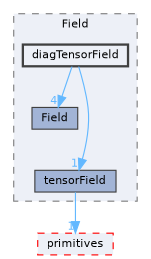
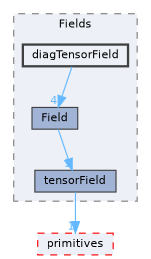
cluster "Field": label "Field" -> "Fields"
edge "diagTensorField" -> "tensorField": now "Field" -> "tensorField"
